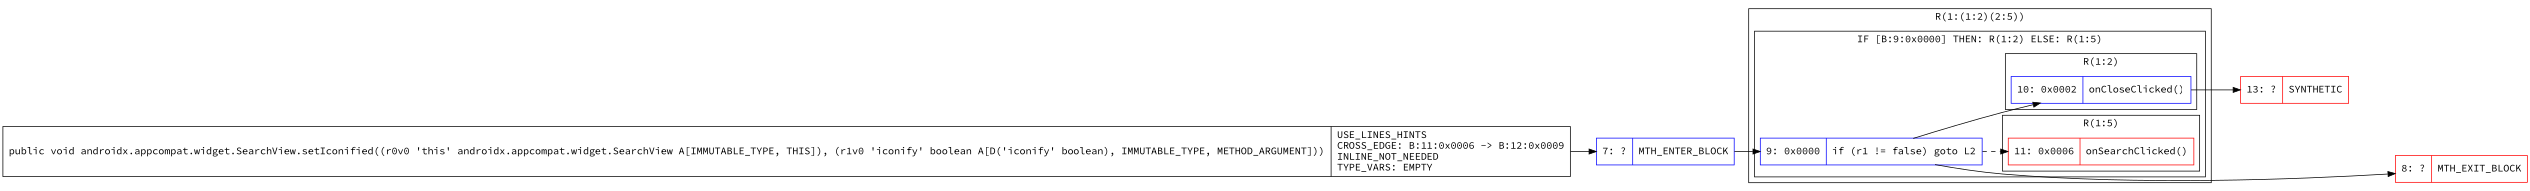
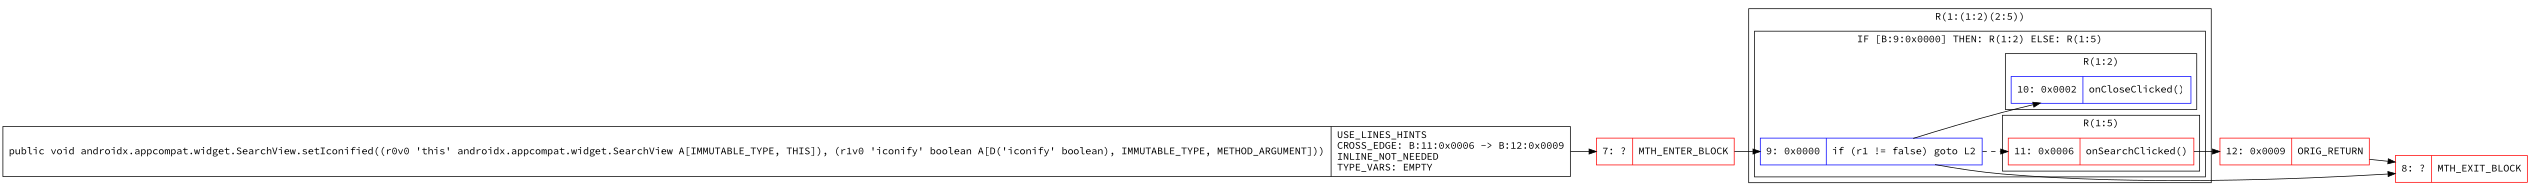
node "13: ?": removed
node "7: ?": color blue -> red
node "12: 0x0009": added
